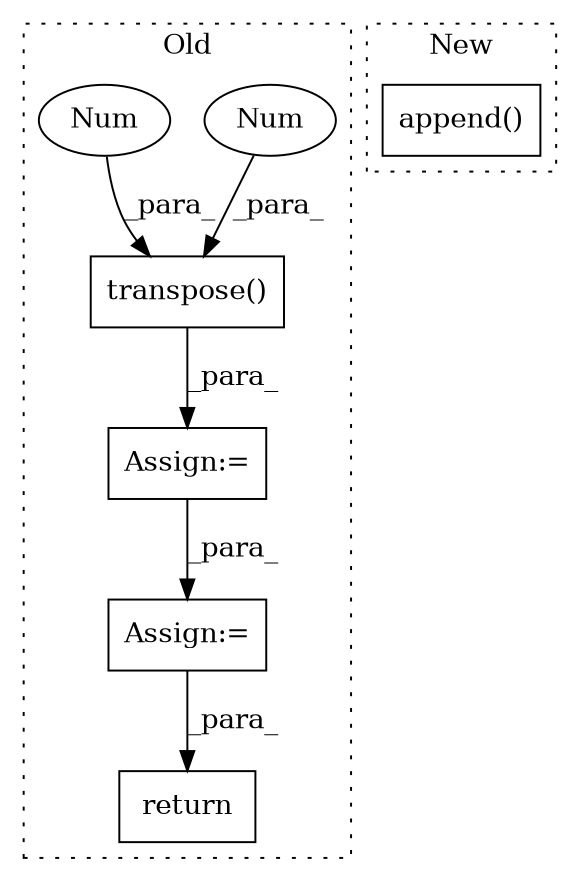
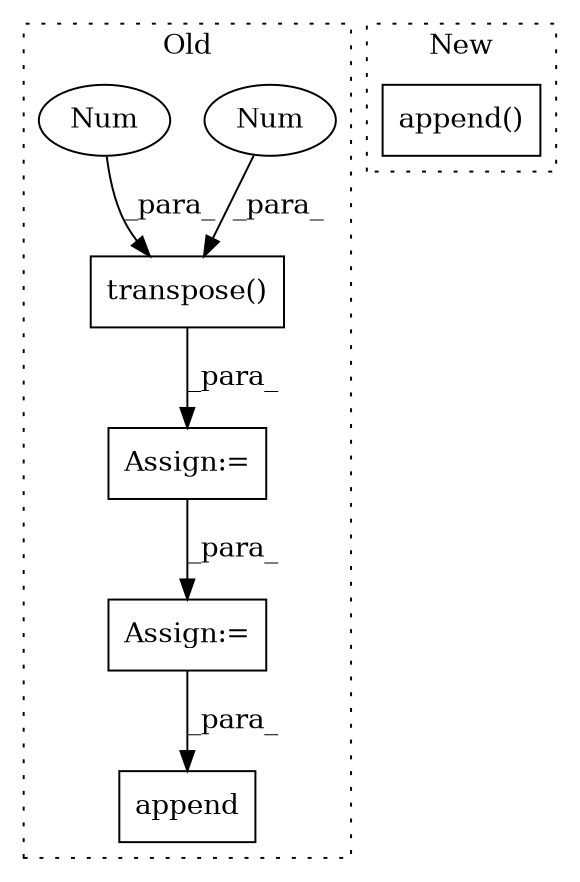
node "return": label "return" -> "append"
